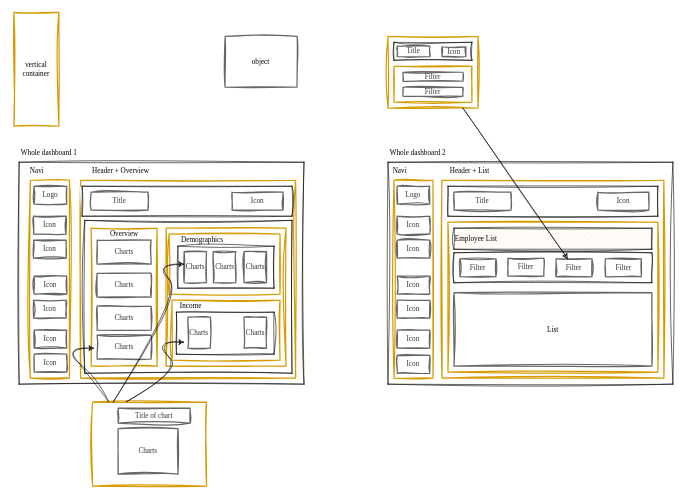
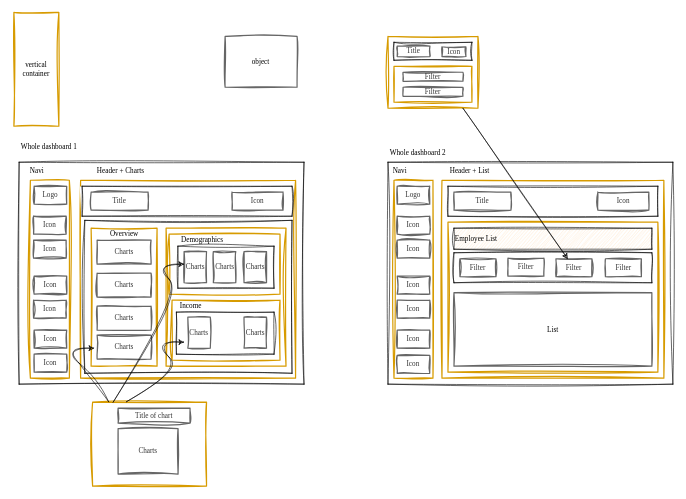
node "Whole dashboard 1": moved (49, 153) -> (49, 147)
node "Header + Overview": label "Header + Overview" -> "Header + Charts"
